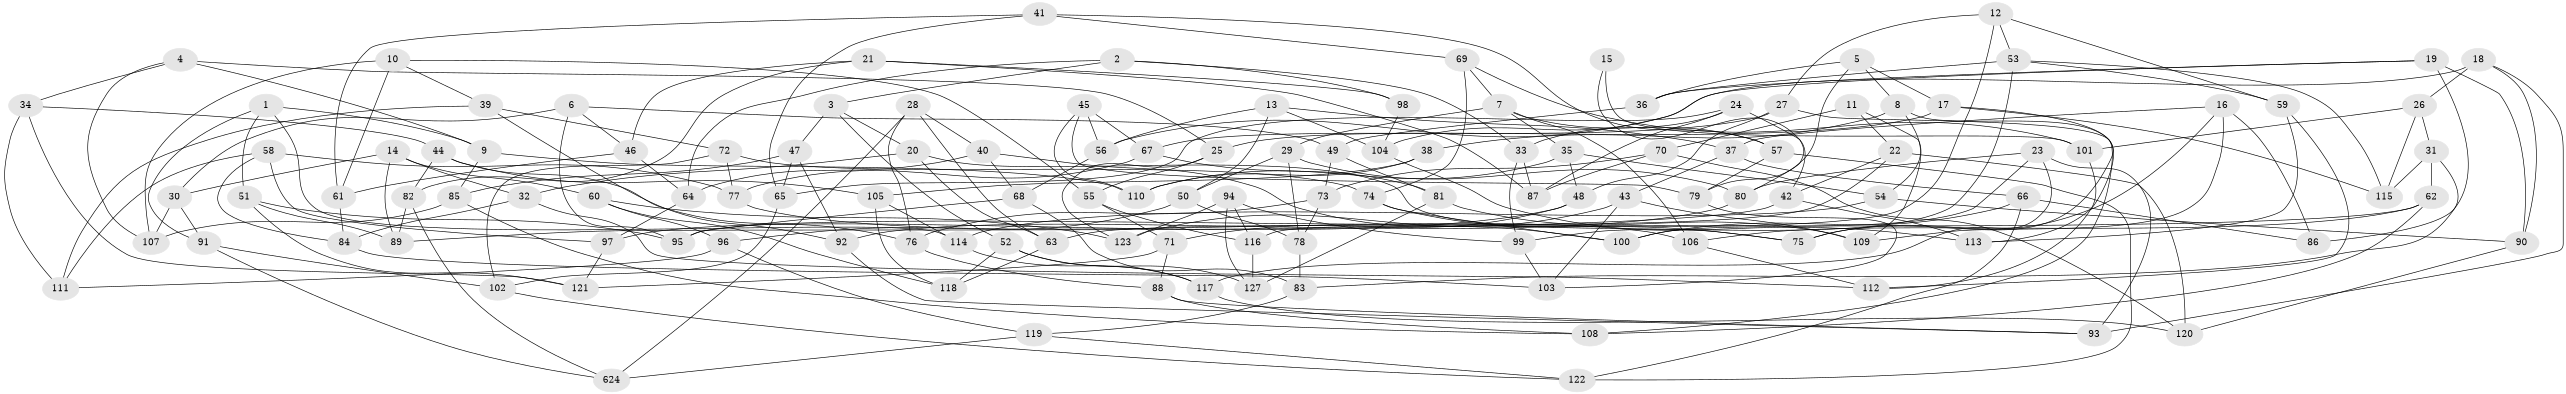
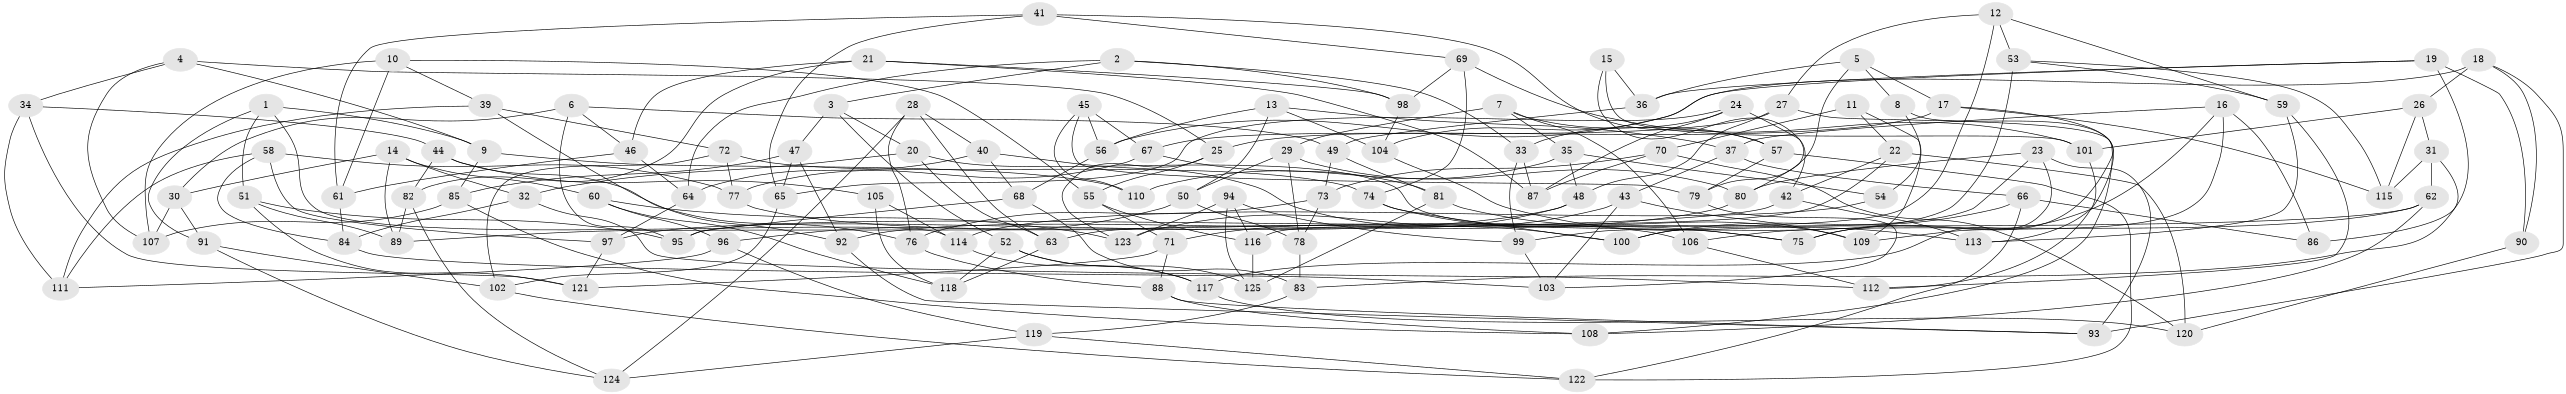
edge "53" -- "36": now "15" -- "36"
edge "69" -- "7": now "69" -- "98"
node "38": removed
edge "54" -- "90": removed
node "127": label "127" -> "125"
node "624": label "624" -> "124"
